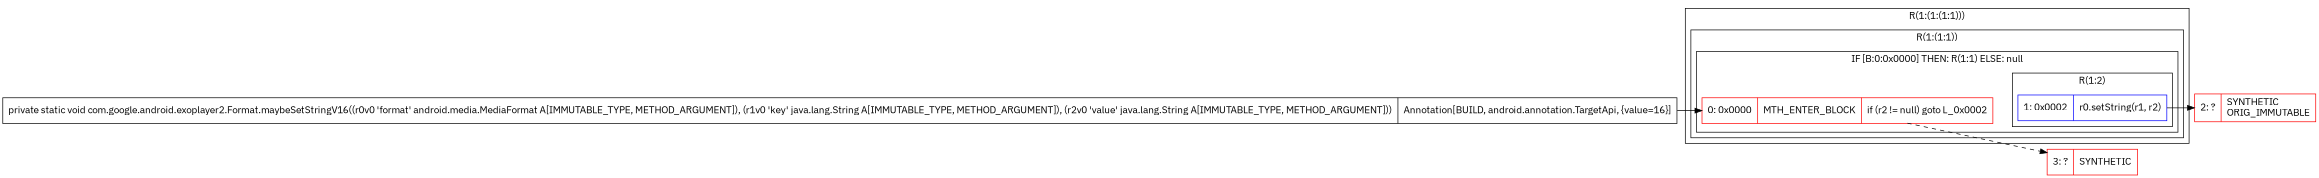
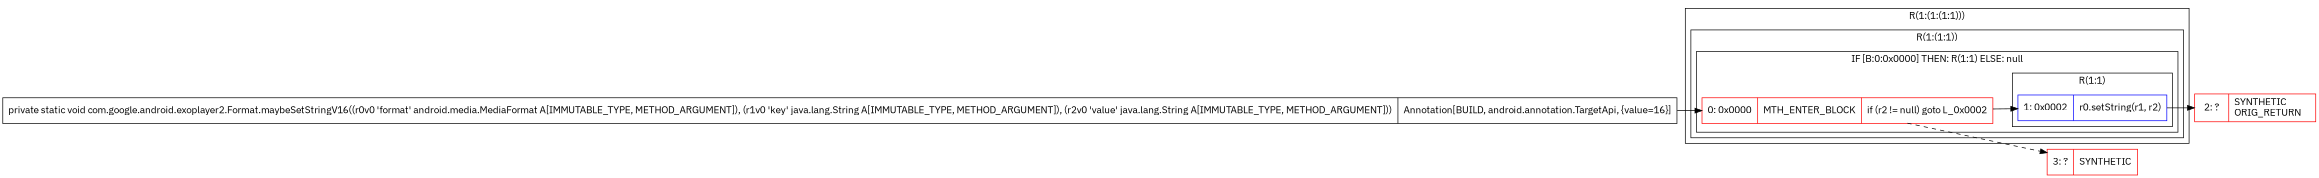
cluster "R(1:2)": label "R(1:2)" -> "R(1:1)"
edge "0: 0x0000" -> "1: 0x0002": added
node "2: ?": text "ORIG_IMMUTABLE" -> "ORIG_RETURN"
